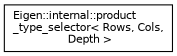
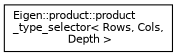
node "Eigen::internal::product _type_selector< Rows, Cols, Depth >": label "Eigen::internal::product _type_selector< Rows, Cols, Depth >" -> "Eigen::product::product _type_selector< Rows, Cols, Depth >"
